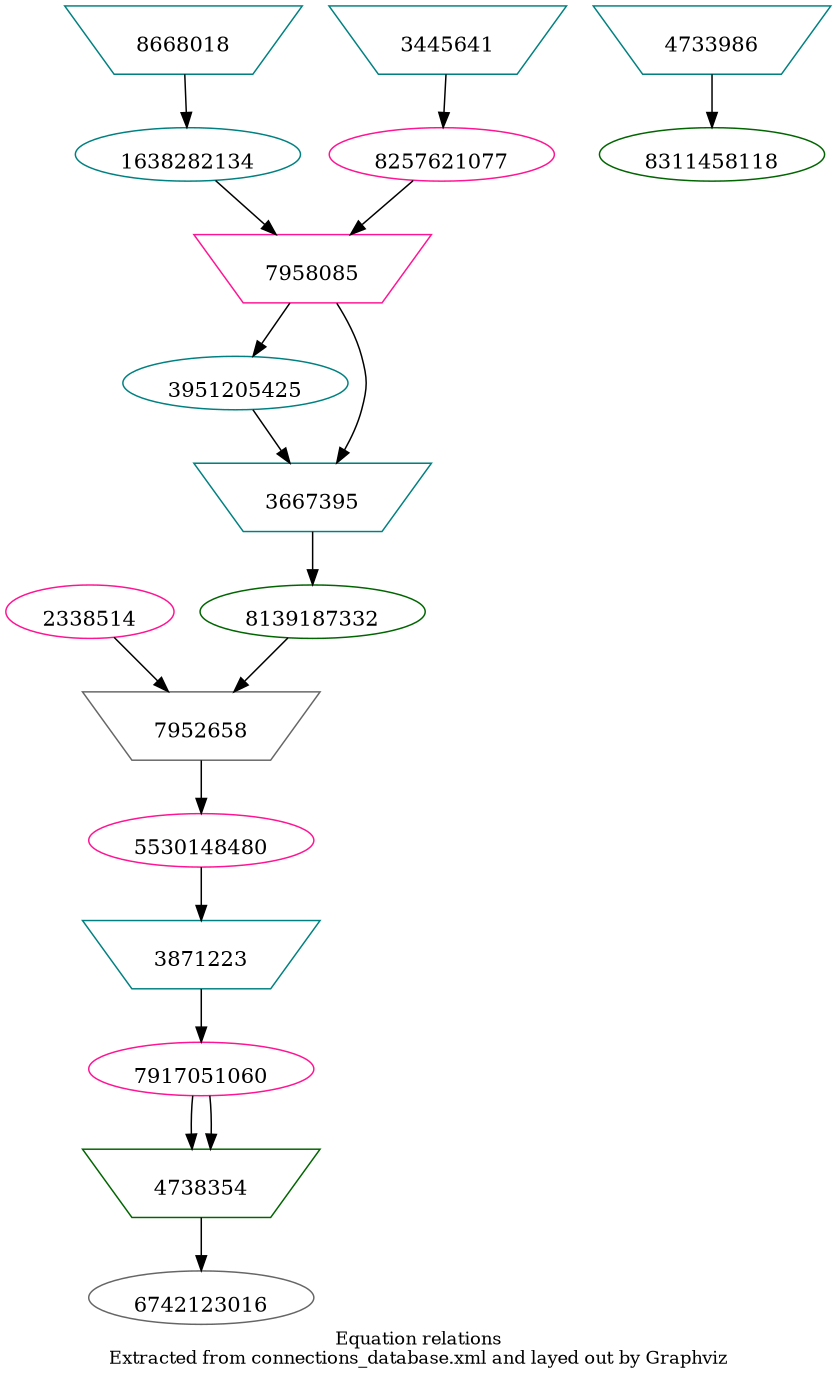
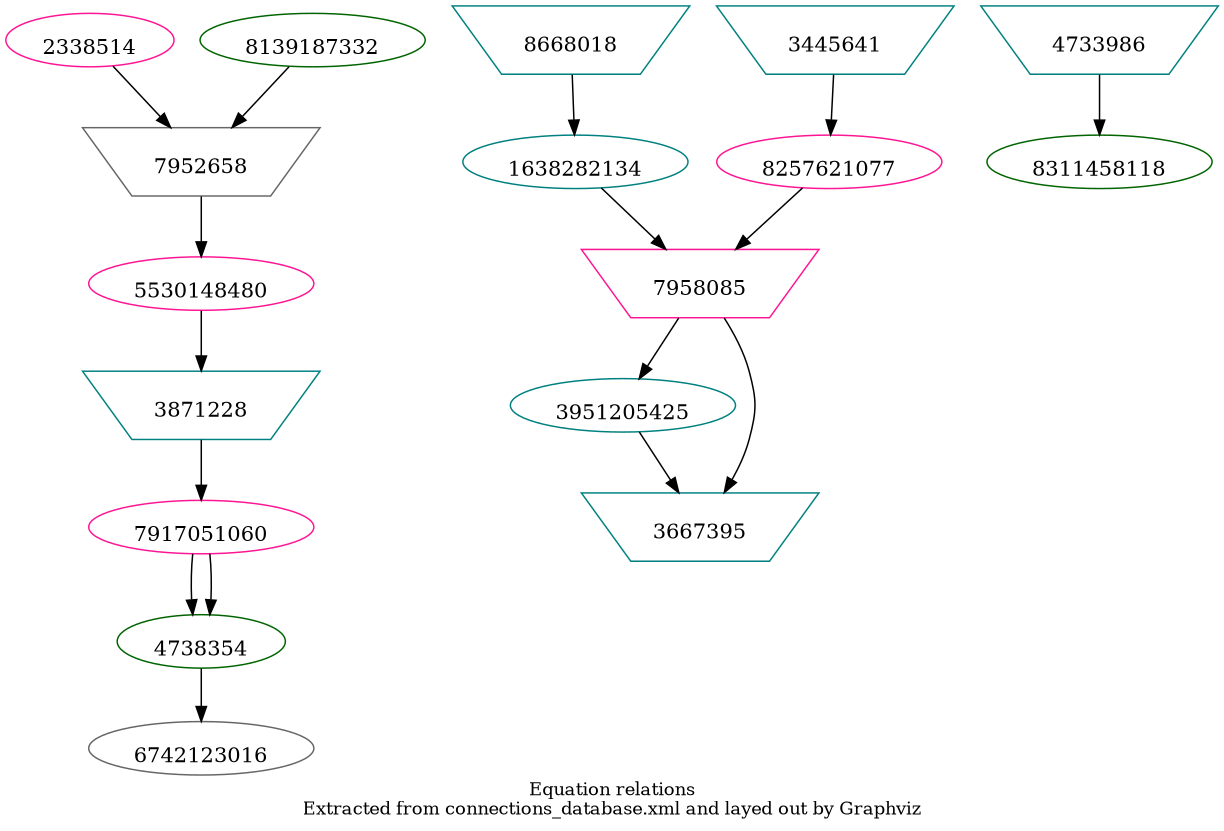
edge "3667395" -> "8139187332": removed
node "3871223": label "3871223" -> "3871228"
node "4738354": shape invtrapezium -> ellipse
